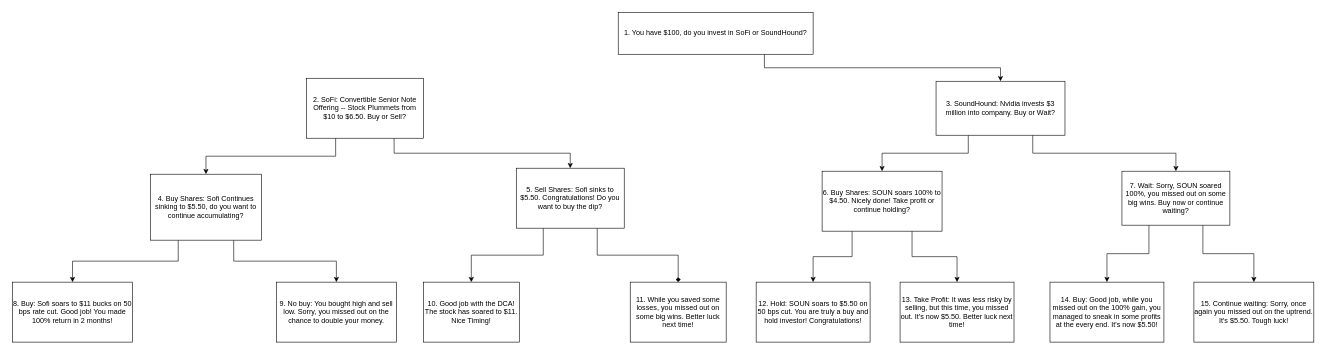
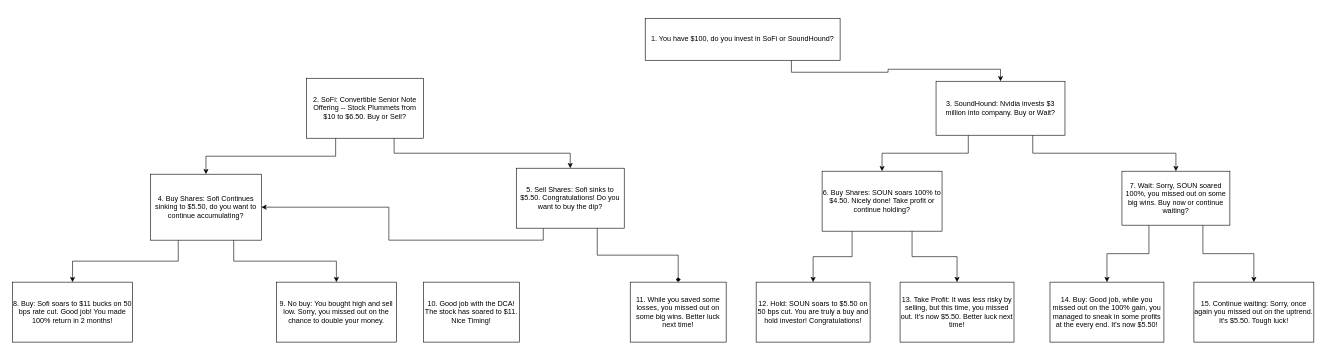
node "1. You have $100, do you invest in SoFi or SoundHound?": moved (716, 33) -> (743, 39)
edge "5. Sell Shares: Sofi sinks to $5.50. Congratulations! Do you want to buy the dip?" -> "10. Good job with the DCA! The stock has soared to $11. Nice Timing!": now "5. Sell Shares: Sofi sinks to $5.50. Congratulations! Do you want to buy the dip?" -> "4. Buy Shares: Sofi Continues sinking to $5.50, do you want to continue accumulating?"
